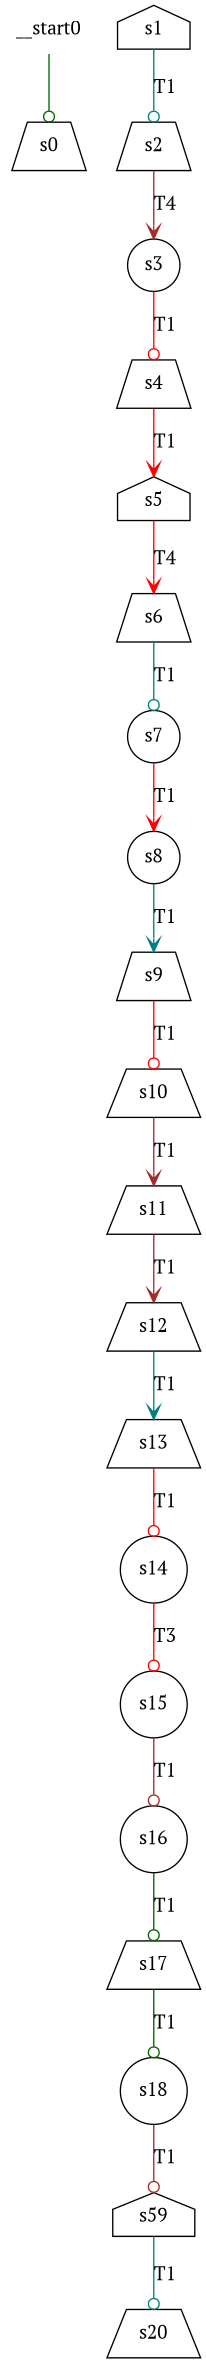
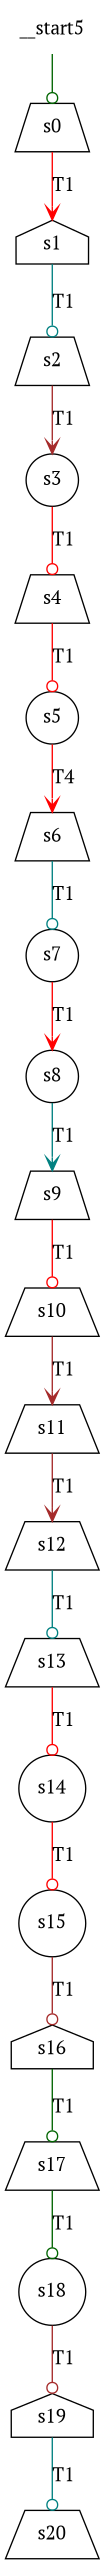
node "__start0": label "__start0" -> "__start5"
edge "s0" -> "s1": added, label "T1"
edge "s2" -> "s3": label "T4" -> "T1"
edge "s4" -> "s5": arrowhead vee -> odot
node "s5": shape house -> circle
edge "s12" -> "s13": arrowhead vee -> odot
edge "s14" -> "s15": label "T3" -> "T1"
node "s16": shape circle -> house
node "s59": label "s59" -> "s19"
